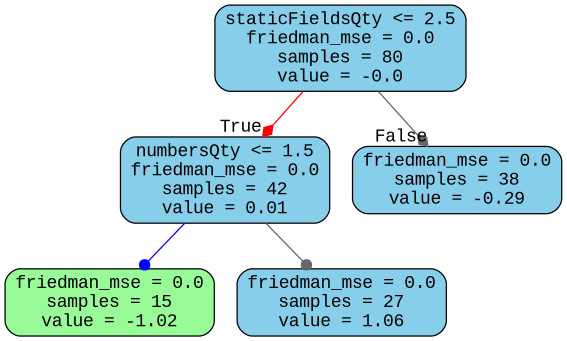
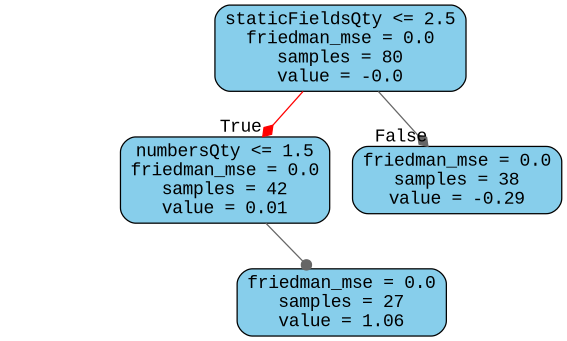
node "friedman_mse = 0.0 samples = 15 value = -1.02": removed
